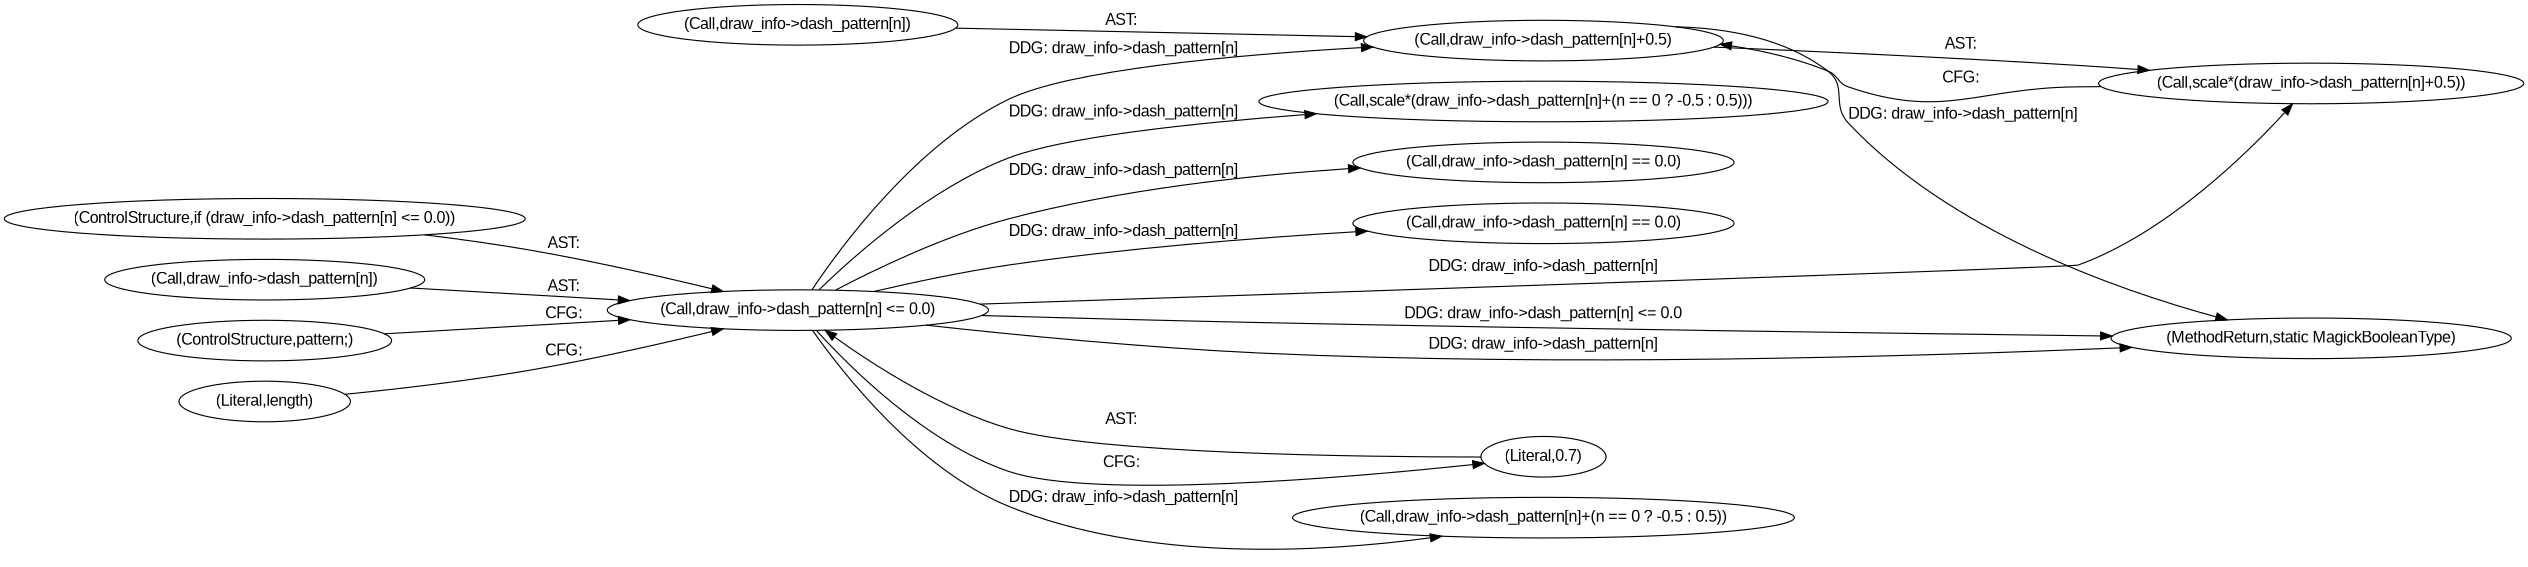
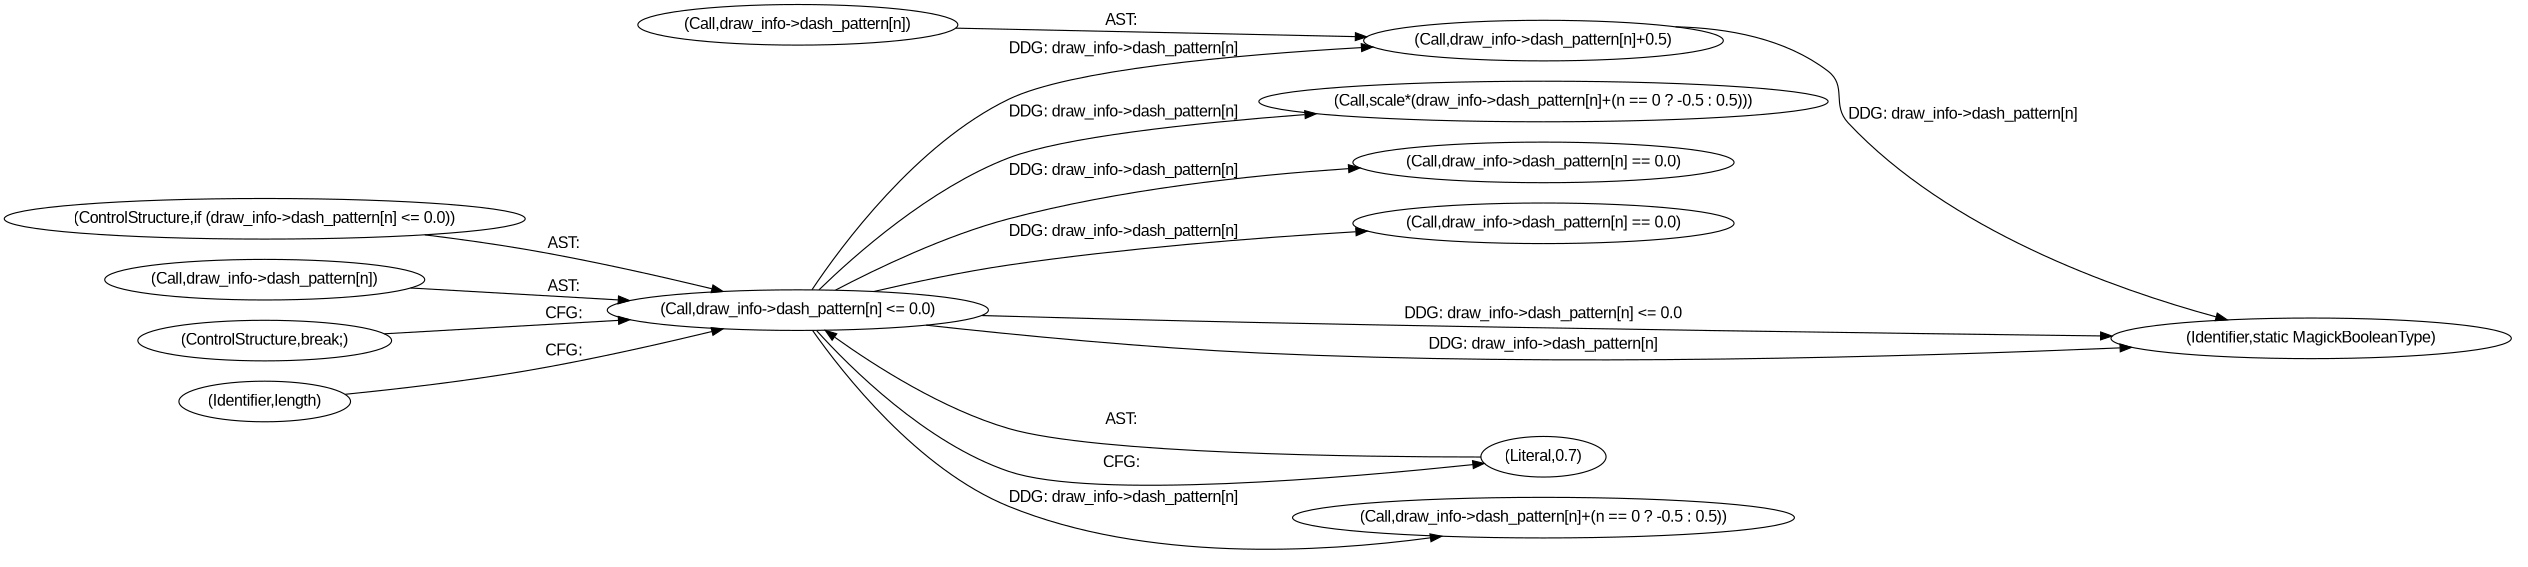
node "(Call,scale*(draw_info->dash_pattern[n]+0.5))": removed
node "(MethodReturn,static MagickBooleanType)": label "(MethodReturn,static MagickBooleanType)" -> "(Identifier,static MagickBooleanType)"
node "(ControlStructure,pattern;)": label "(ControlStructure,pattern;)" -> "(ControlStructure,break;)"
node "(Literal,length)": label "(Literal,length)" -> "(Identifier,length)"
